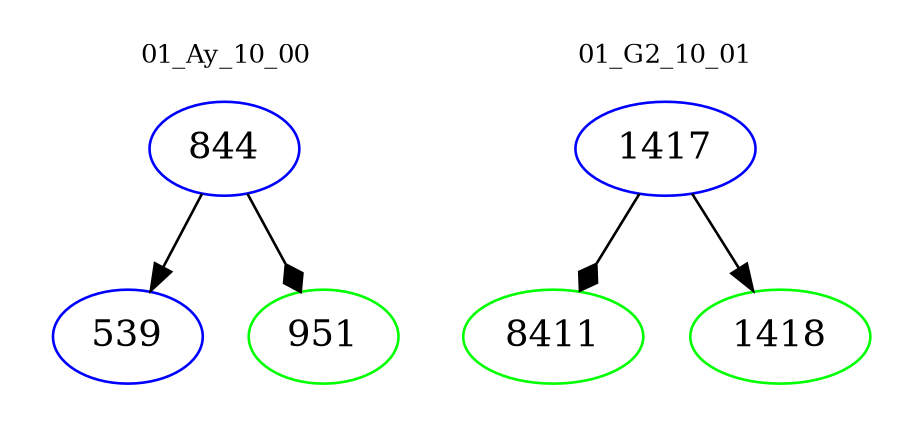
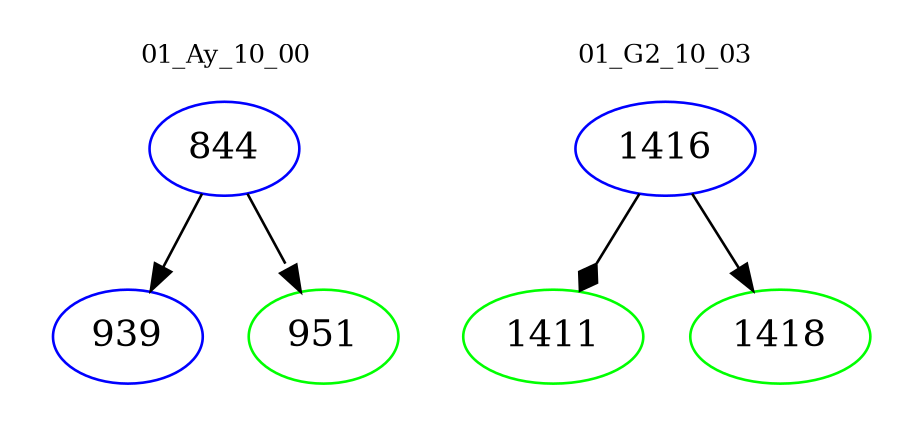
cluster "01_G2_10_01": label "01_G2_10_01" -> "01_G2_10_03"
node "1417": label "1417" -> "1416"
edge "844" -> "951": arrowhead diamond -> normal
node "539": label "539" -> "939"
node "8411": label "8411" -> "1411"
